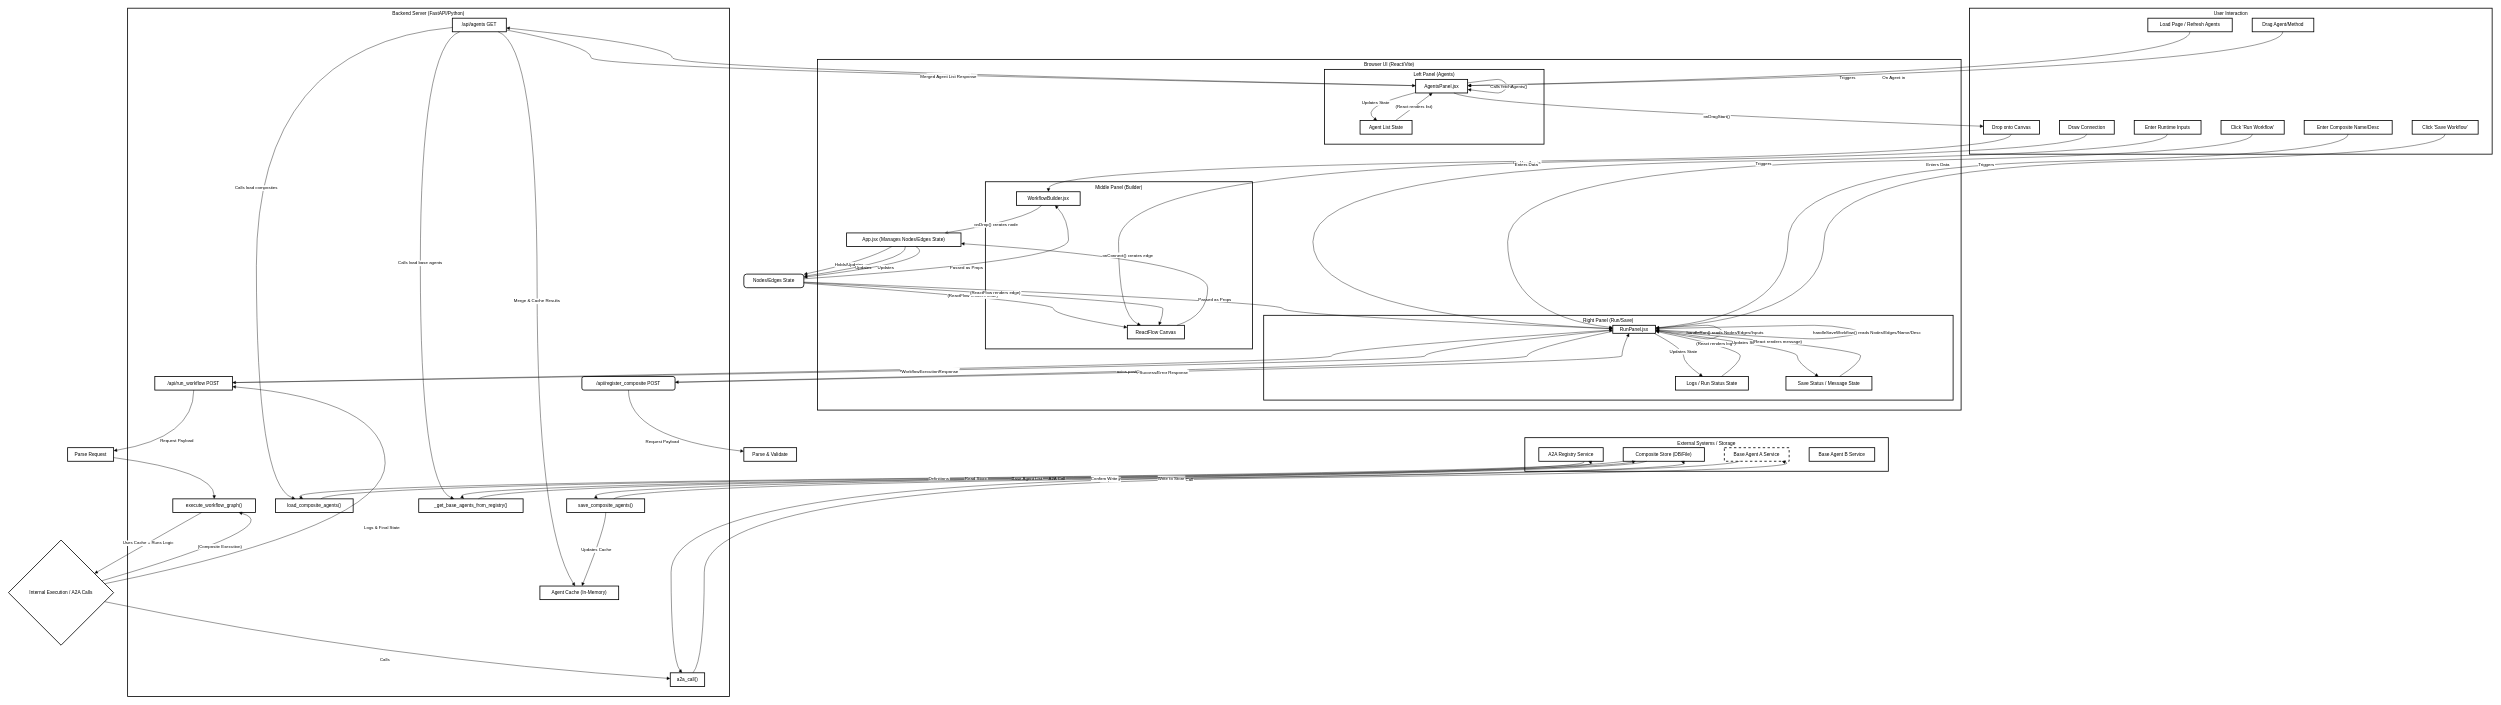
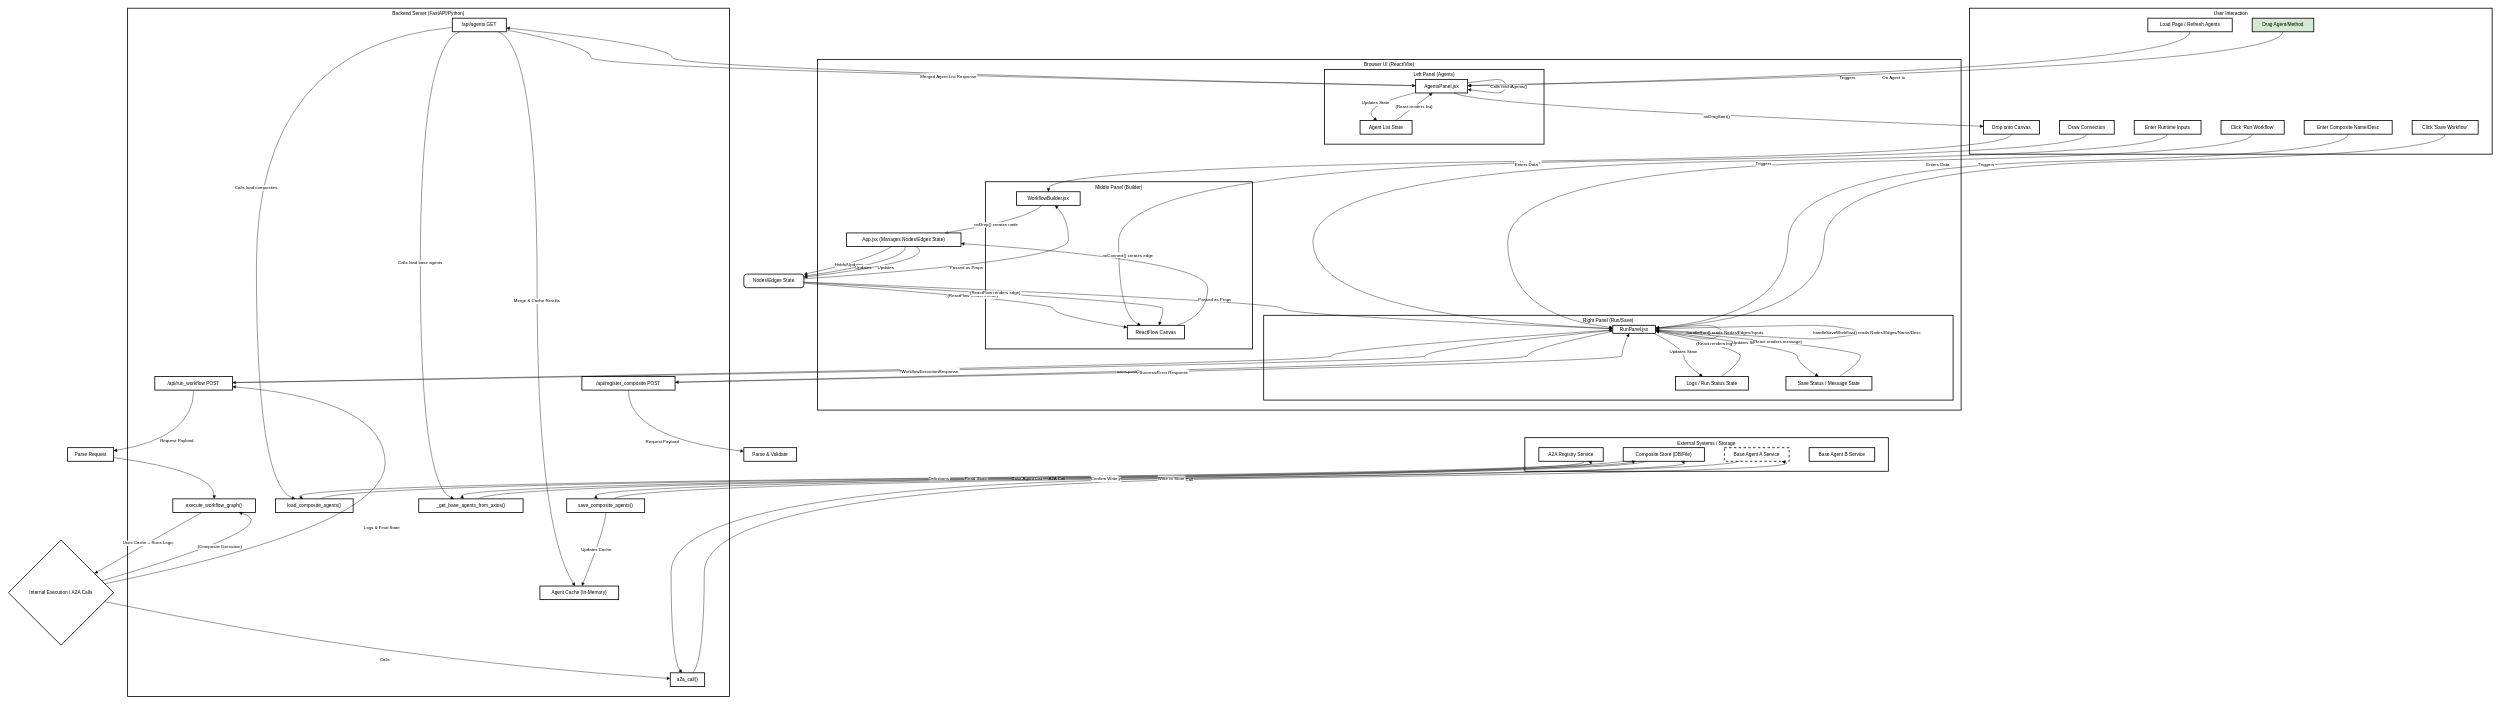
node "Drag Agent/Method": fillcolor #ffffff -> #d5e8d4
node "/api/register_composite POST": shape rounded rectangle -> rectangle
node "_get_base_agents_from_registry()": label "_get_base_agents_from_registry()" -> "_get_base_agents_from_axios()"
